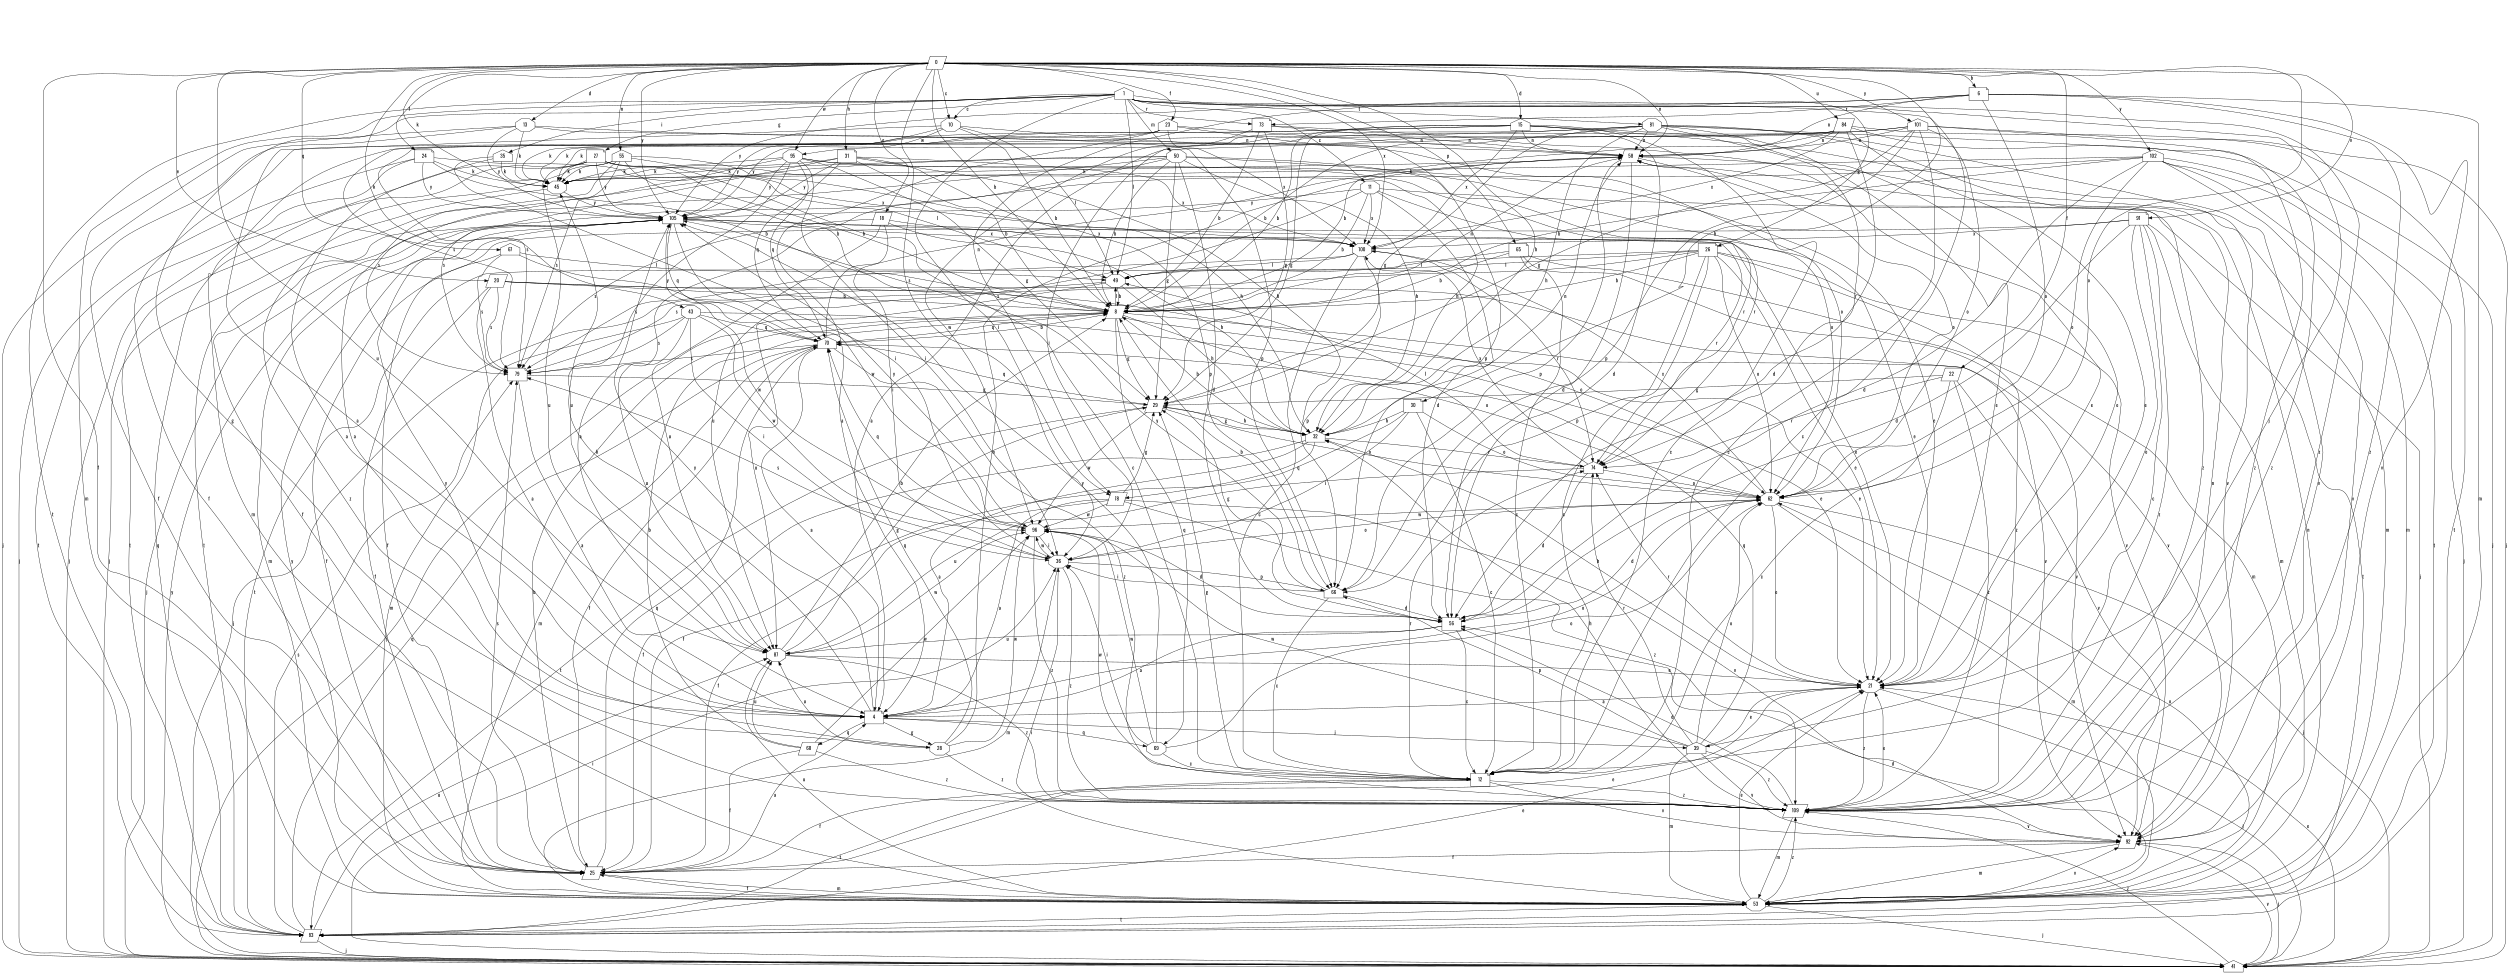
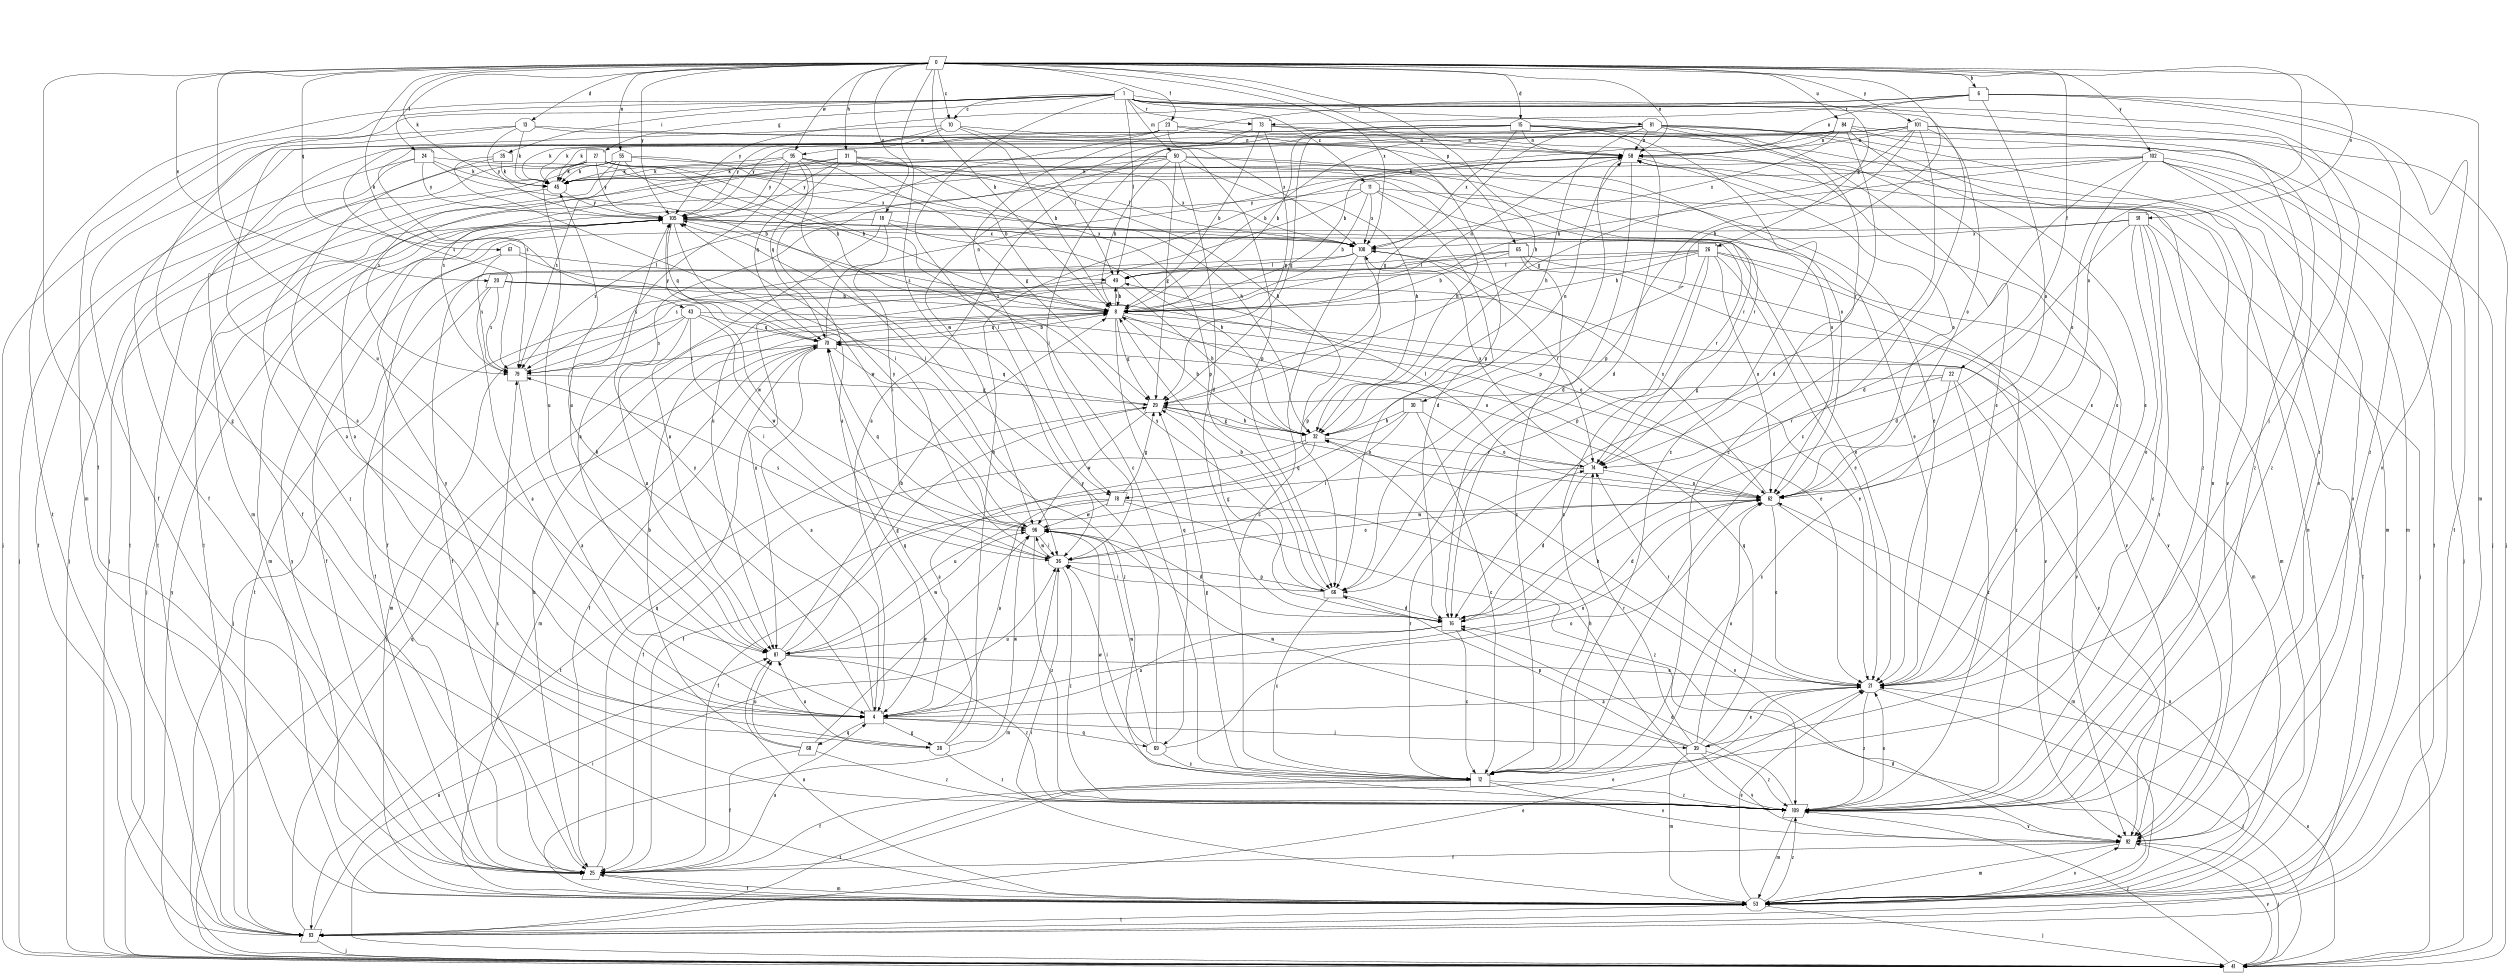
edge "55" -> "49": now "55" -> "100"
edge "65" -> "25": added, label "f"
edge "27" -> "83": label "q" -> "t"
edge "83" -> "79": removed, label "s"
node "56": label "56" -> "16"
edge "62" -> "41": removed, label "j"
